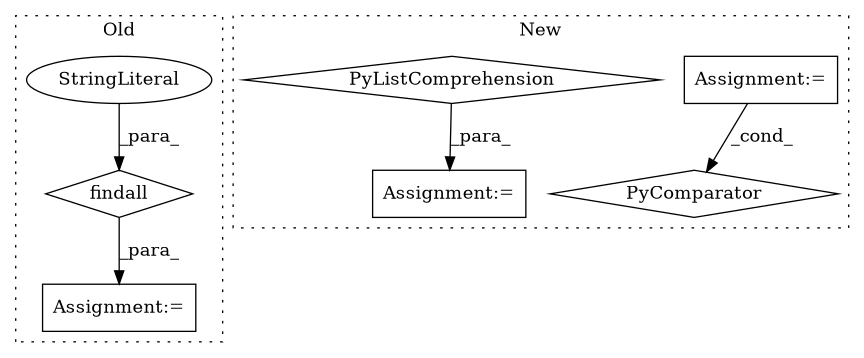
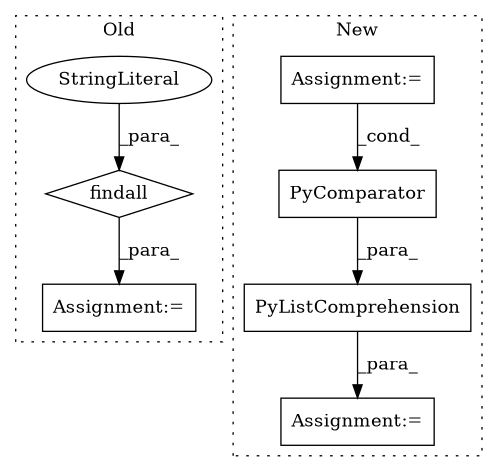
node "PyListComprehension": shape diamond -> box
node "PyComparator": shape diamond -> box
edge "PyComparator" -> "PyListComprehension": added, label "_para_"
